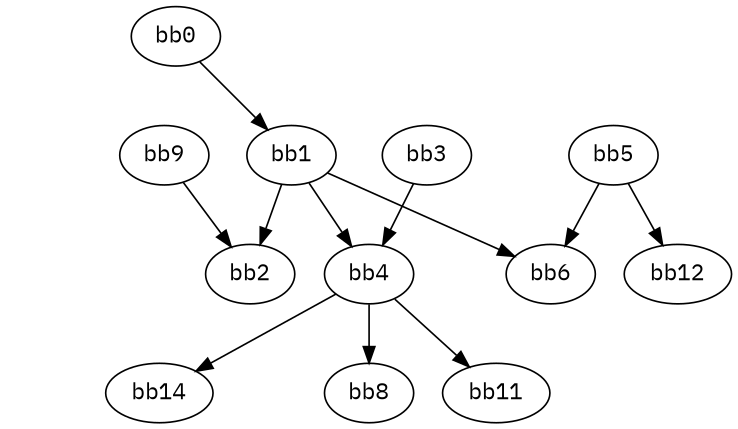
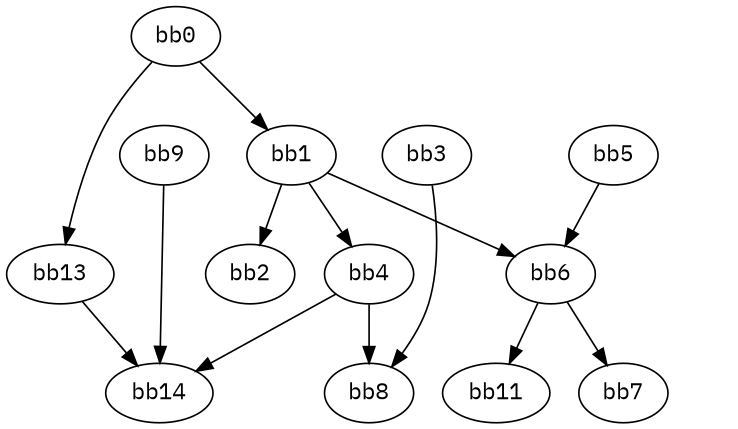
edge "bb9" -> "bb2": now "bb9" -> "bb14"
edge "bb3" -> "bb4": now "bb3" -> "bb8"
node "bb13": added
node "bb12": removed
edge "bb4" -> "bb11": now "bb6" -> "bb11"
node "bb7": added
